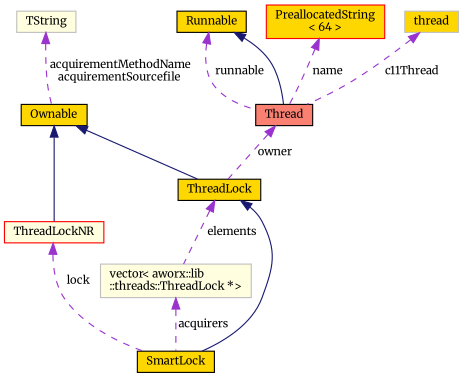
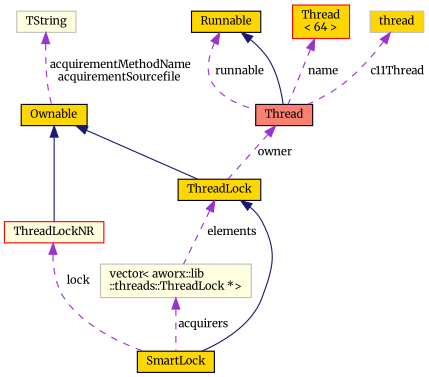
node "PreallocatedString < 64 >": label "PreallocatedString < 64 >" -> "Thread < 64 >"
